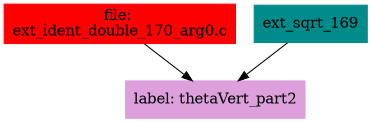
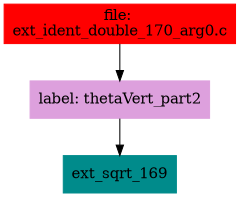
edge "ext_sqrt_169" -> "label: thetaVert_part2": reversed
